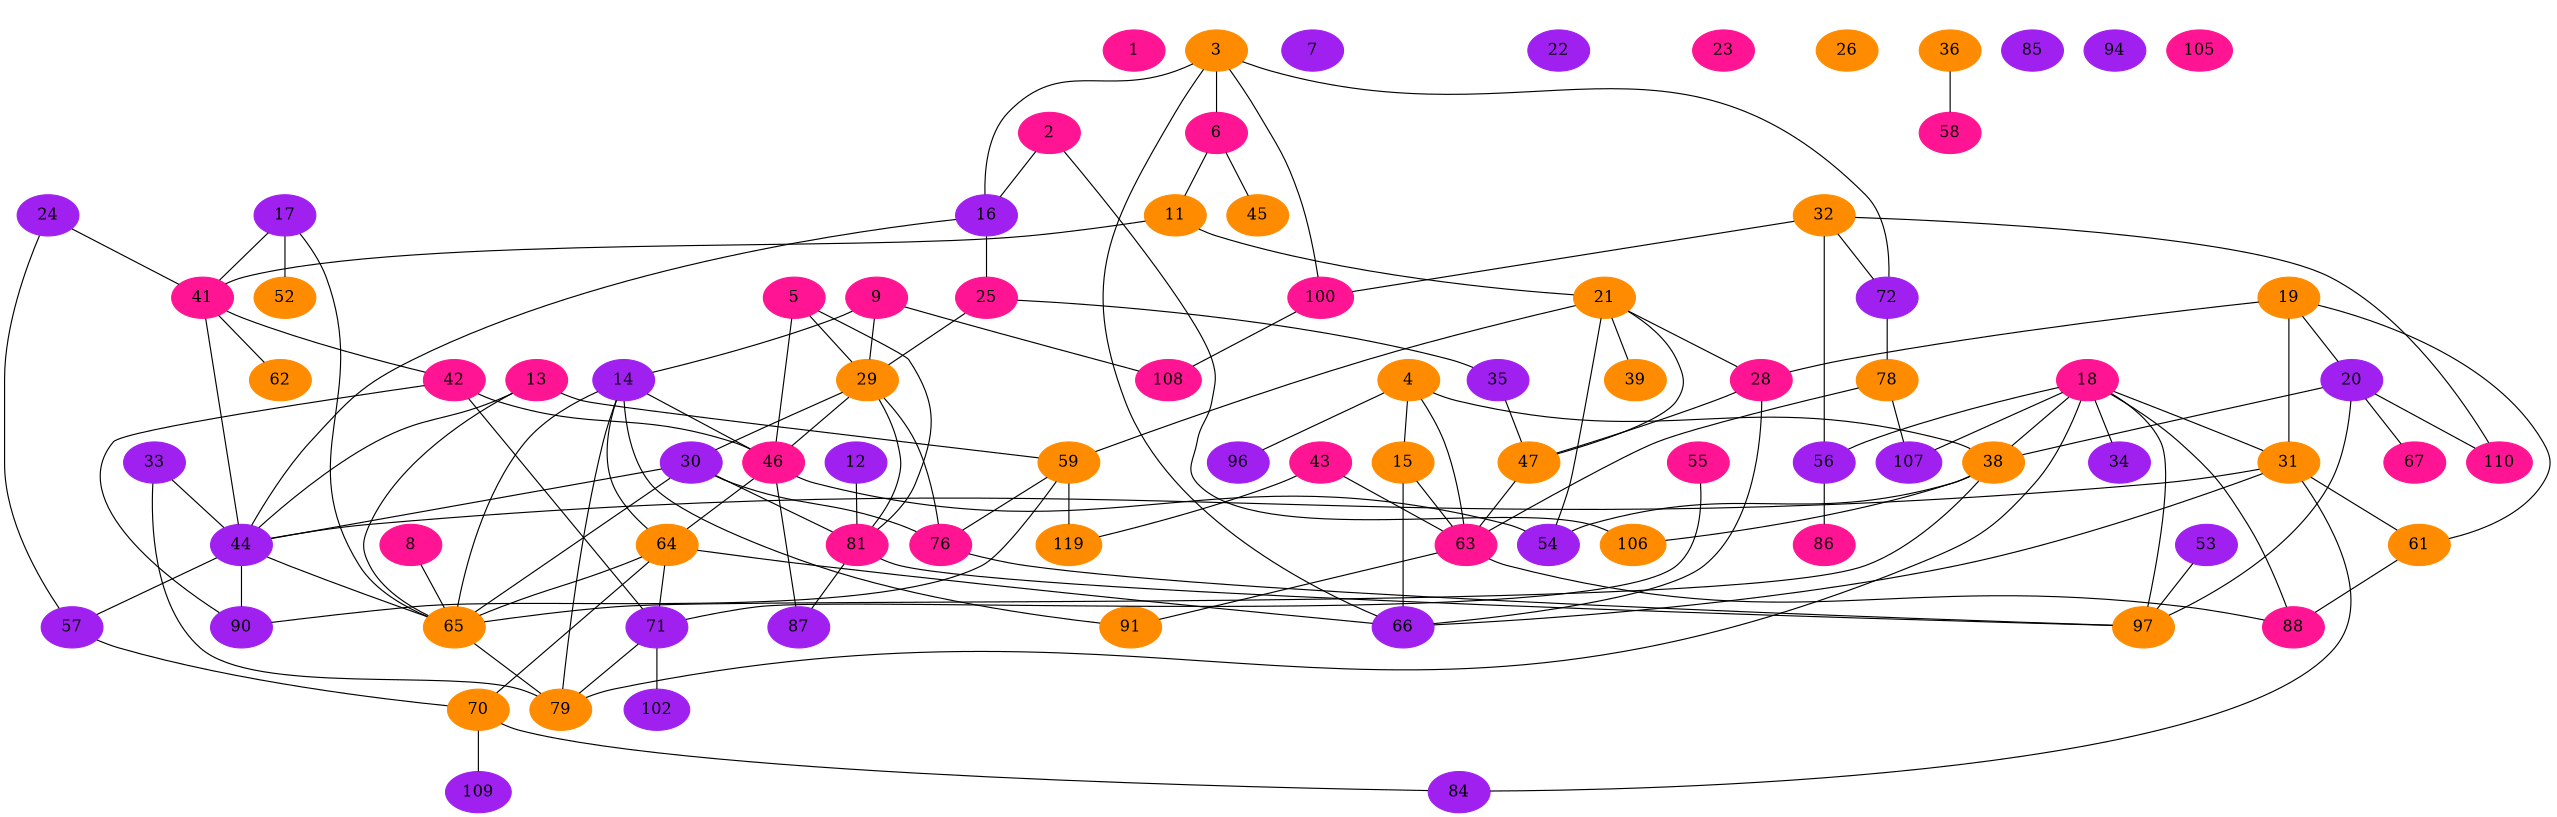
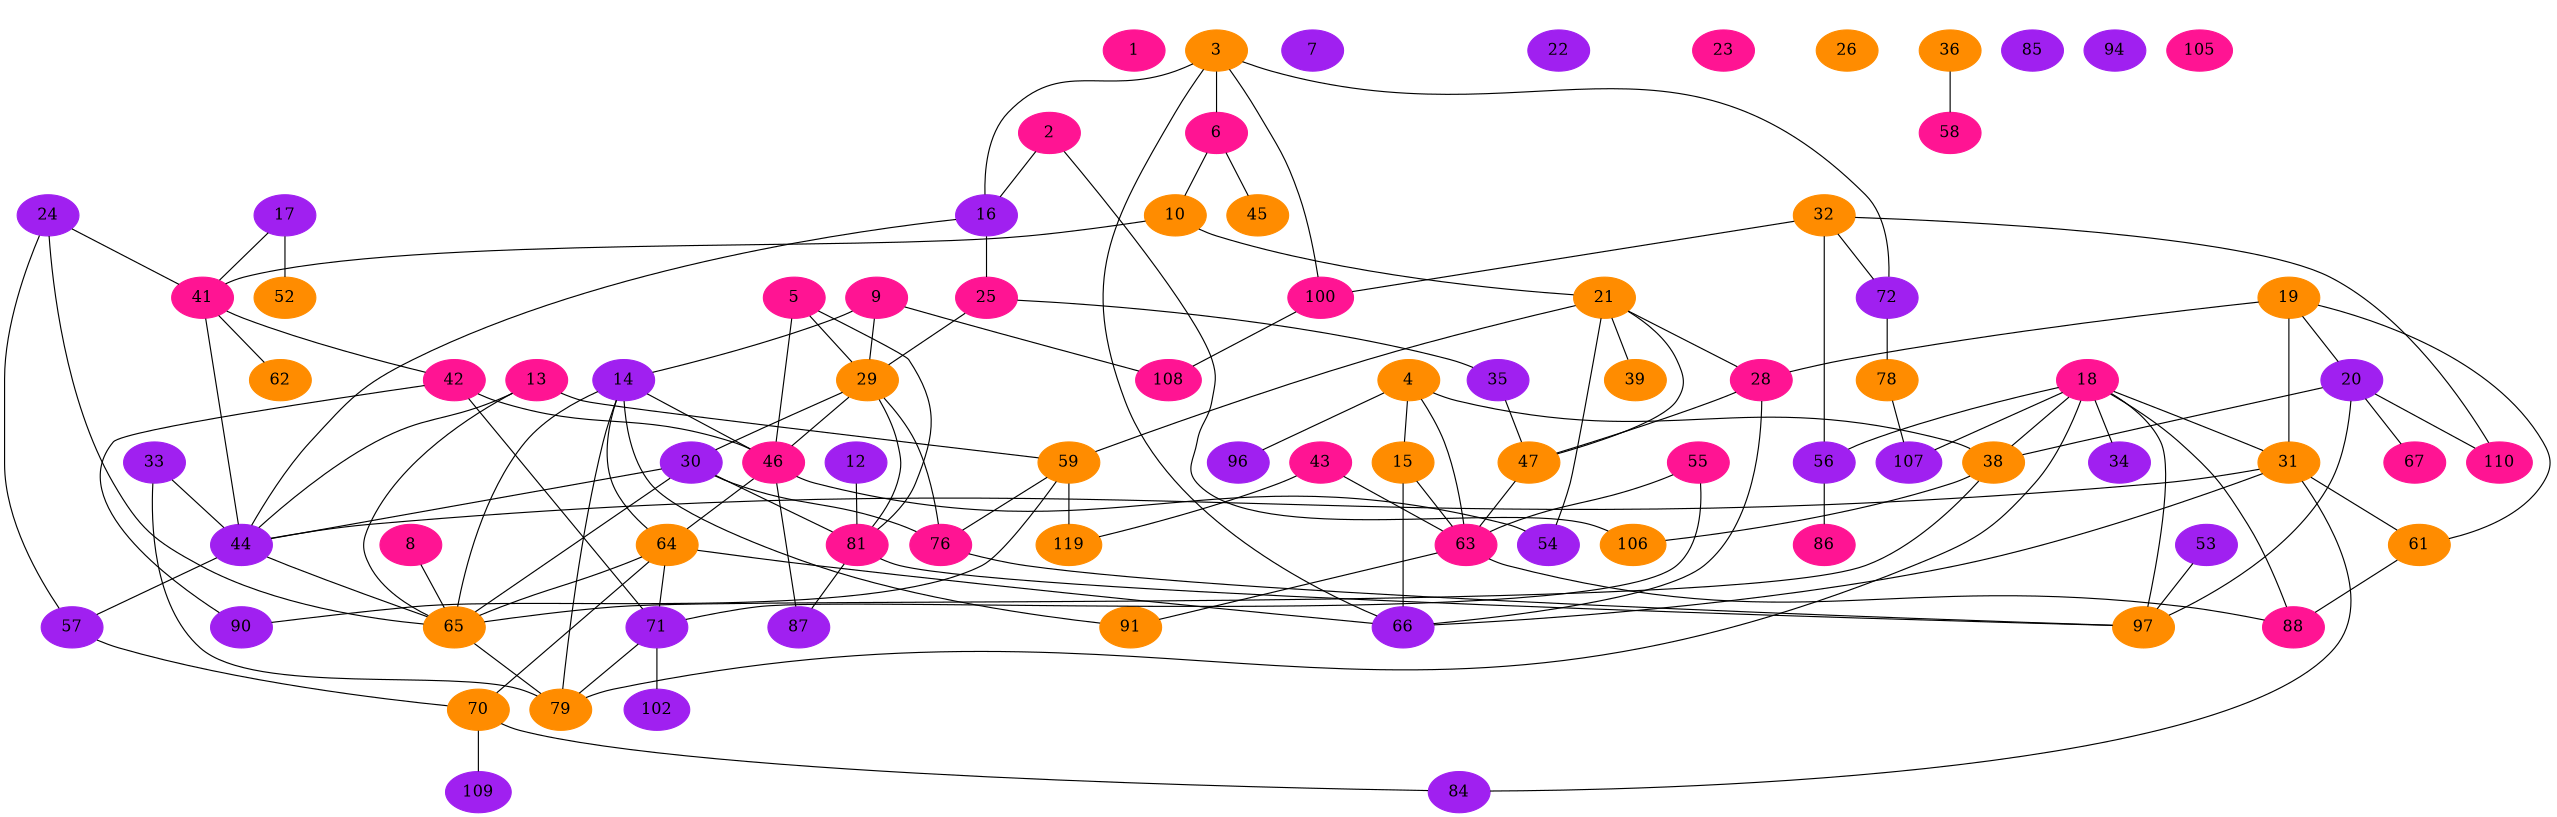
node "11": label "11" -> "10"
edge "78" -- "63": now "55" -- "63"
edge "17" -- "65": now "24" -- "65"
edge "38" -- "54": removed
edge "44" -- "90": removed
